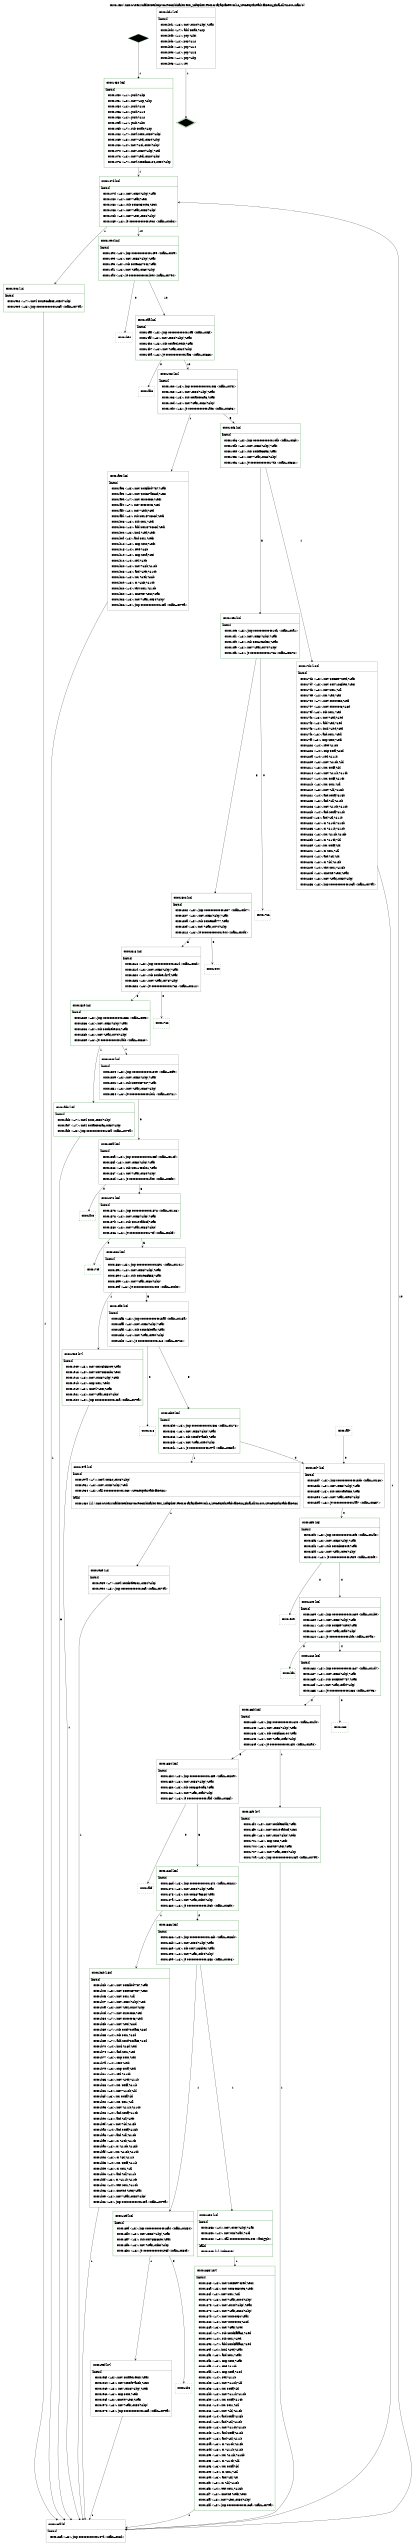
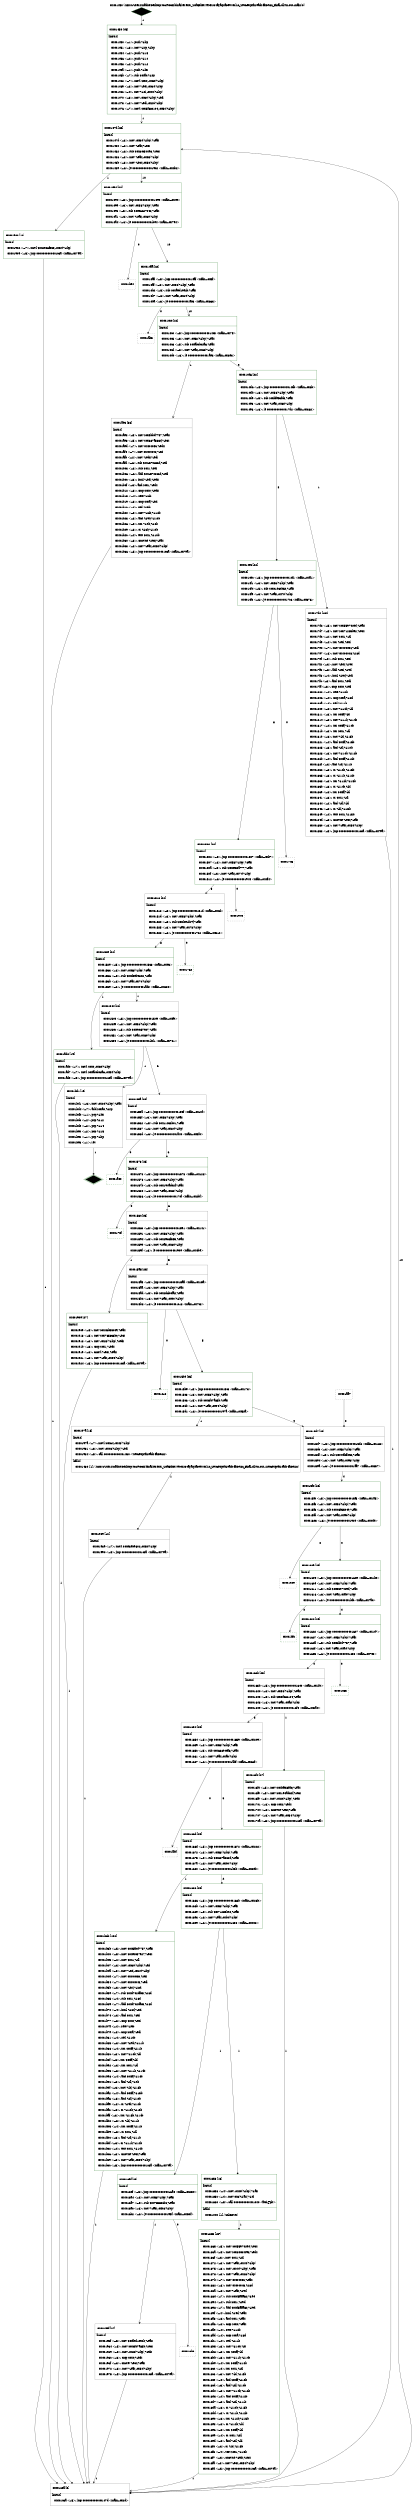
edge "0x401544 [22]" -> "0x401bd1 [19]": added, label "1"
edge "0x401ad0 [19]" -> "0x401c3a [5]": label " 6" -> " 1"
